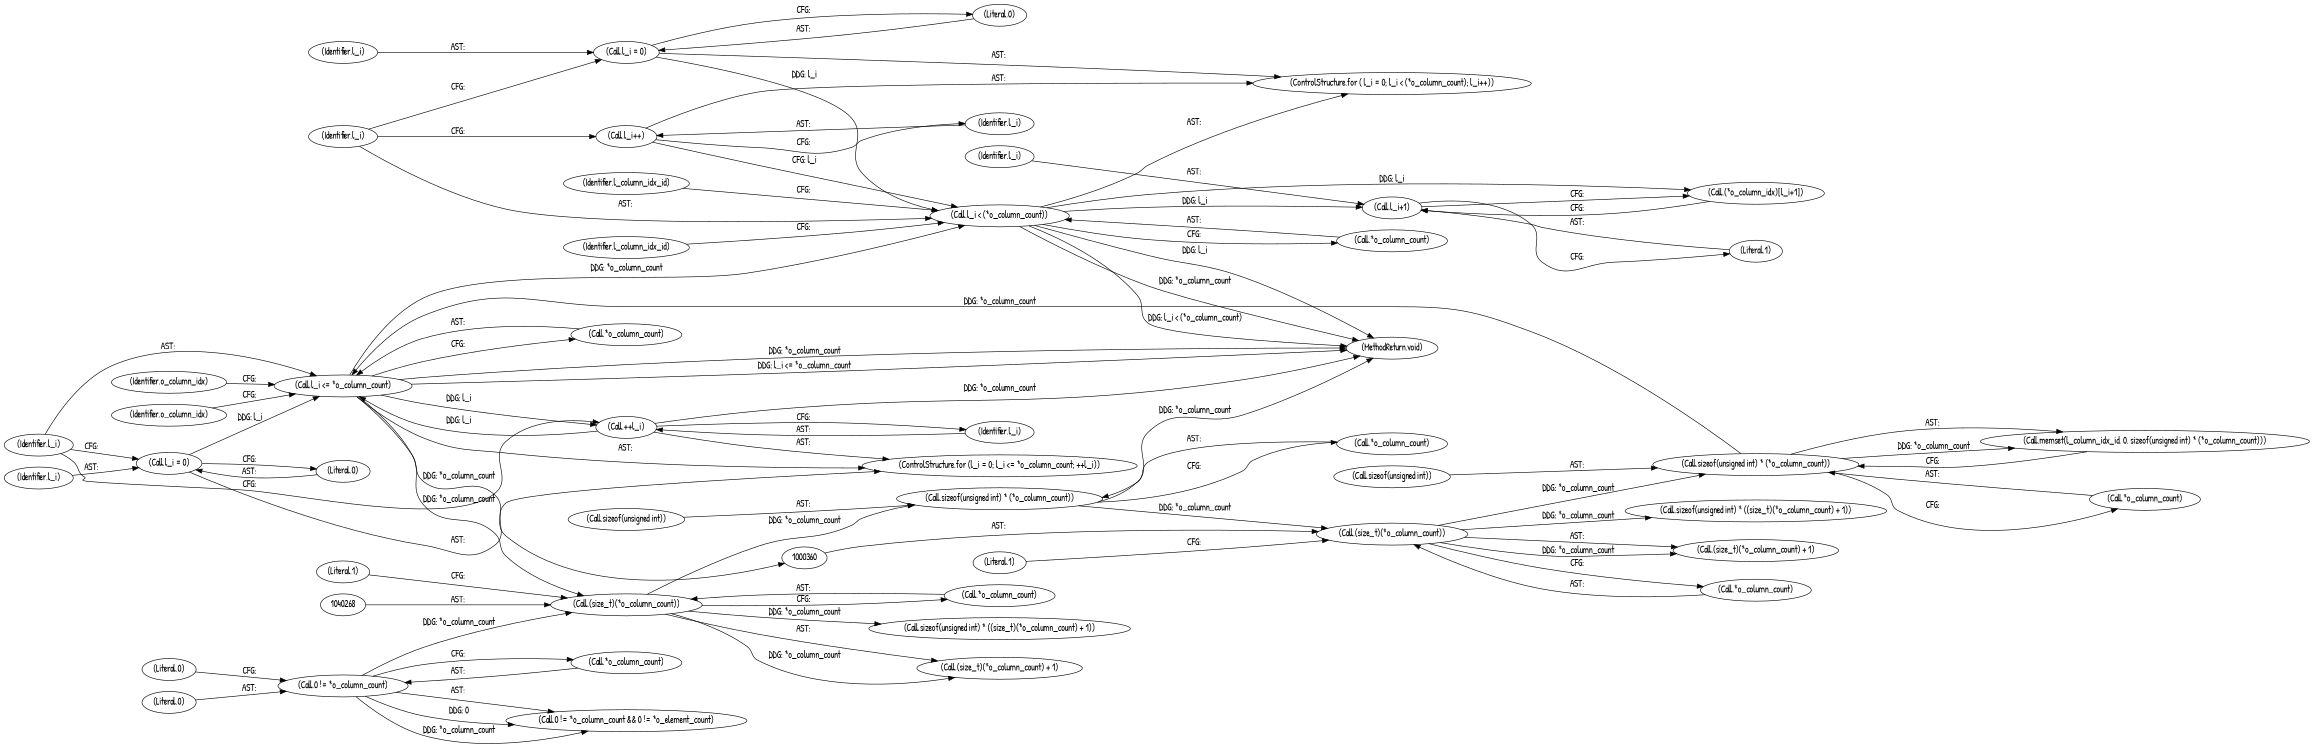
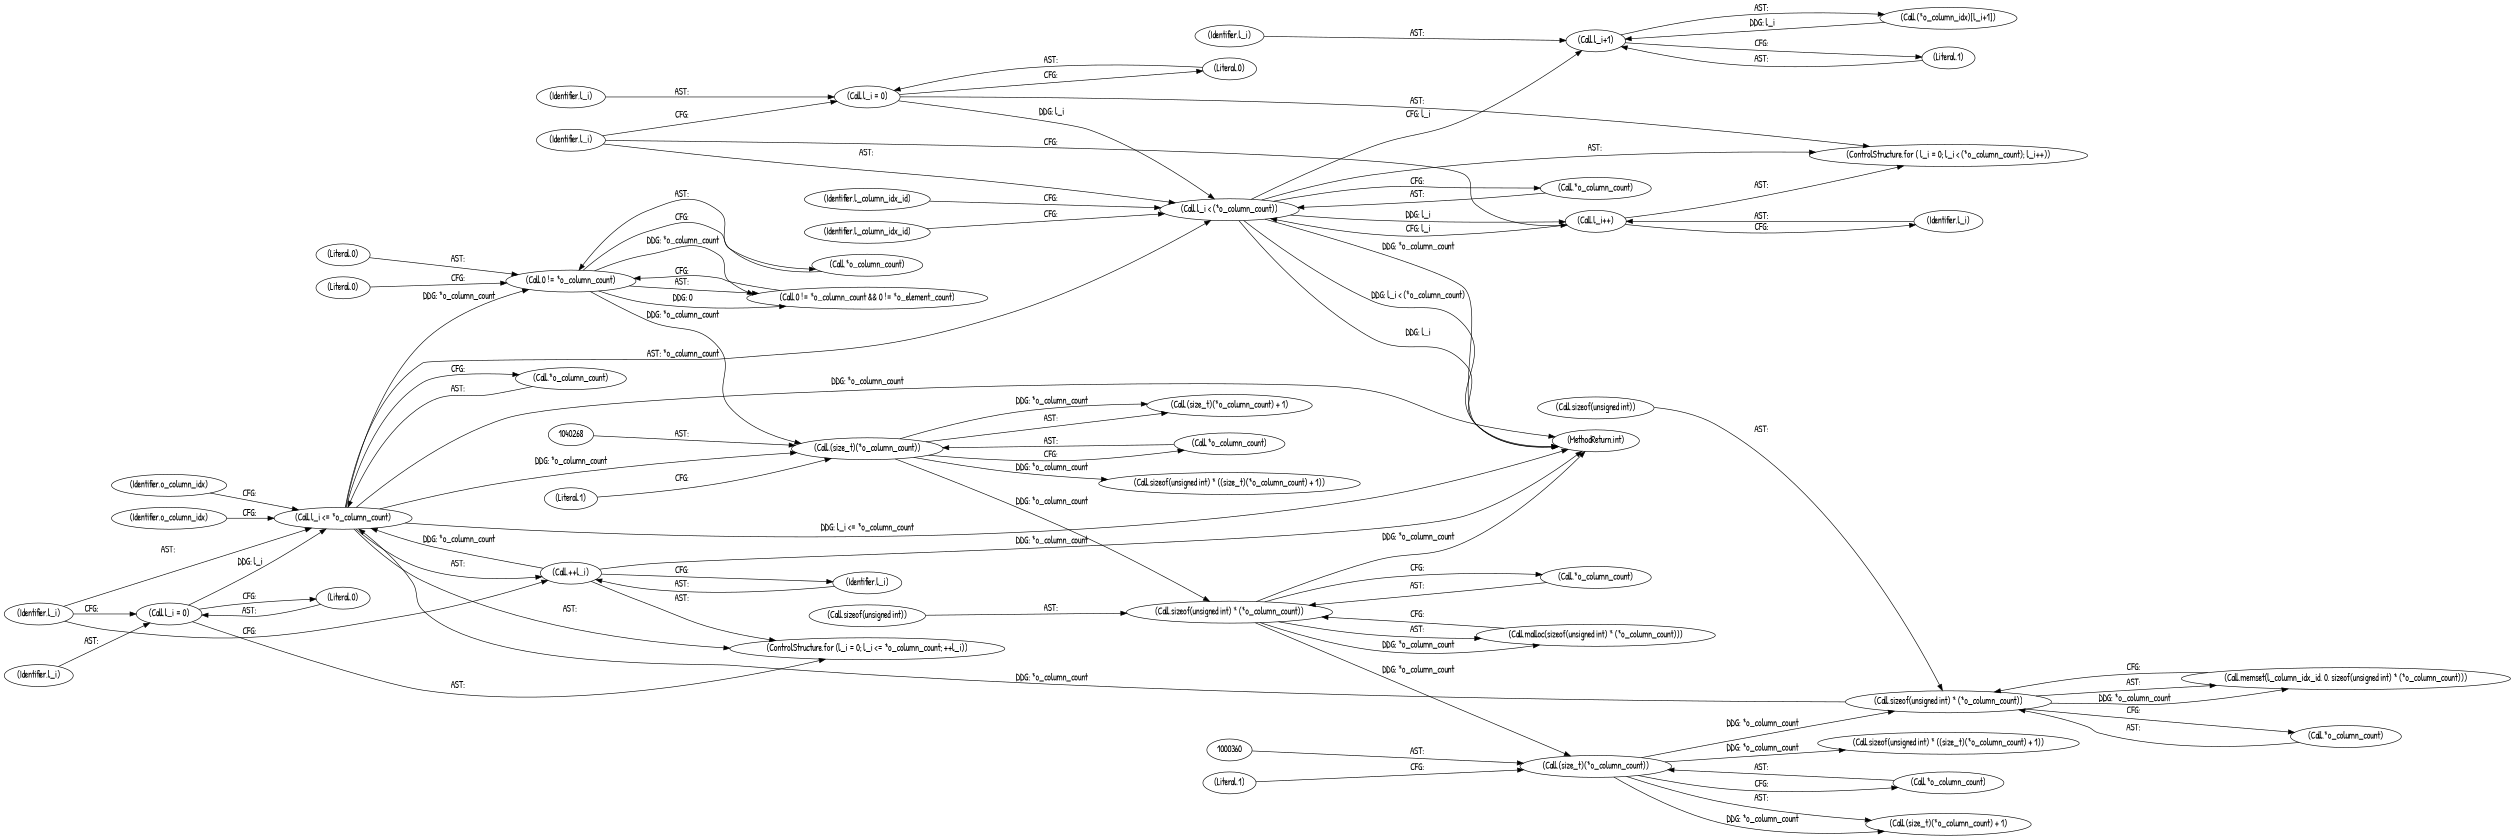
edge "(Call,l_i < (*o_column_count))" -> "(Call,(*o_column_idx)[l_i+1])": now "(Call,l_i < (*o_column_count))" -> "(Call,l_i++)"
edge "(Call,l_i+1)" -> "(Call,(*o_column_idx)[l_i+1])": label "CFG: " -> "AST: "
edge "(Call,l_i < (*o_column_count))" -> "(Call,l_i+1)": label "DDG: l_i" -> "CFG: l_i"
edge "(Call,(*o_column_idx)[l_i+1])" -> "(Call,l_i+1)": label "CFG: " -> "DDG: l_i"
edge "(Call,l_i <= *o_column_count)" -> "(Call,l_i < (*o_column_count))": label "DDG: *o_column_count" -> "AST: *o_column_count"
edge "(Call,0 != *o_column_count && 0 != *o_element_count)" -> "(Call,0 != *o_column_count)": added, label "CFG:"
node "(MethodReturn,void)": label "(MethodReturn,void)" -> "(MethodReturn,int)"
edge "(Call,l_i <= *o_column_count)" -> "(Call,++l_i)": label "DDG: l_i" -> "AST: "
edge "(Call,++l_i)" -> "(Call,l_i <= *o_column_count)": label "DDG: l_i" -> "DDG: *o_column_count"
edge "(Call,l_i <= *o_column_count)" -> "1000360": now "(Call,l_i <= *o_column_count)" -> "(Call,0 != *o_column_count)"
node "(Call,malloc(sizeof(unsigned int) * (*o_column_count)))": added
